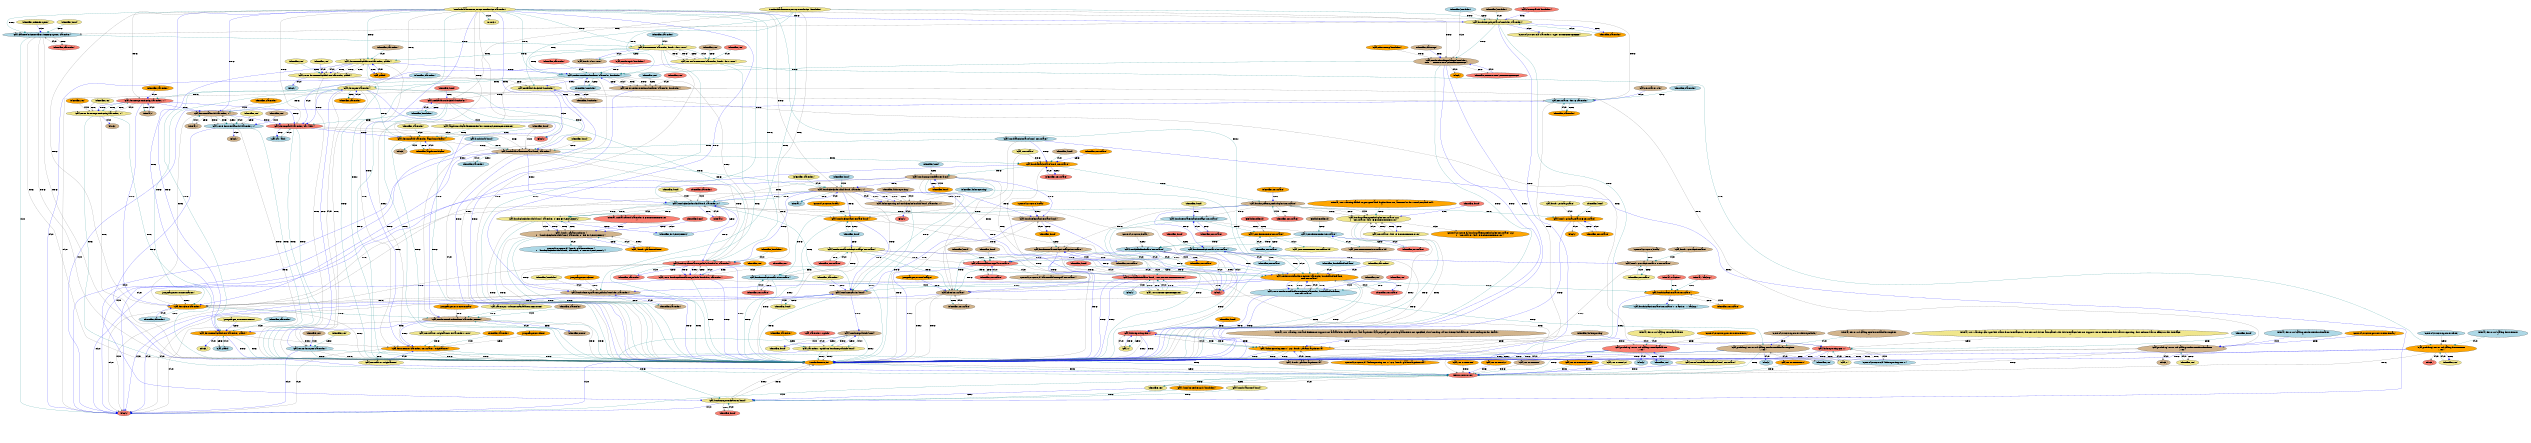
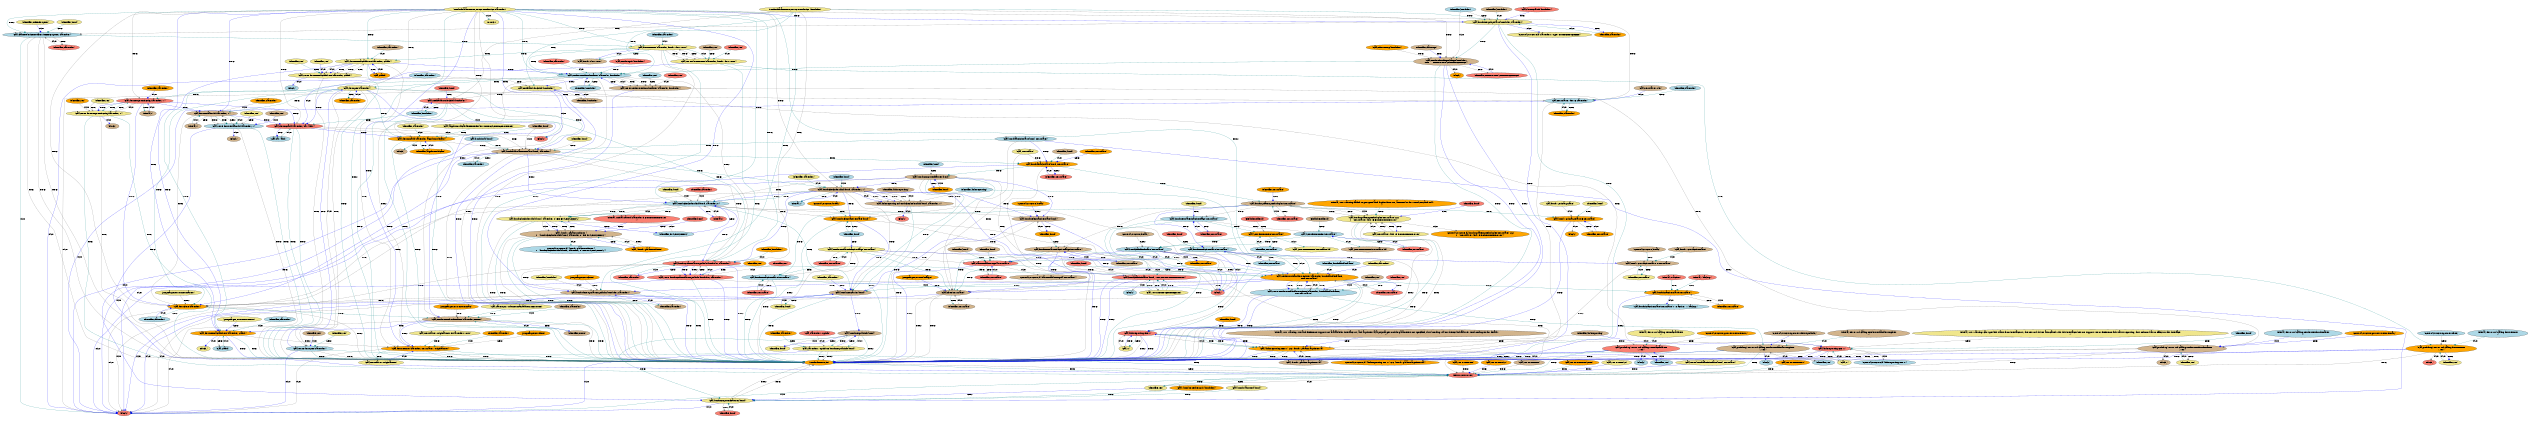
edge "(Call,bond_add_vlans_on_slave(bond, slave_dev))" -> "(MethodReturn,int)": label "AST: " -> "DDG: "
